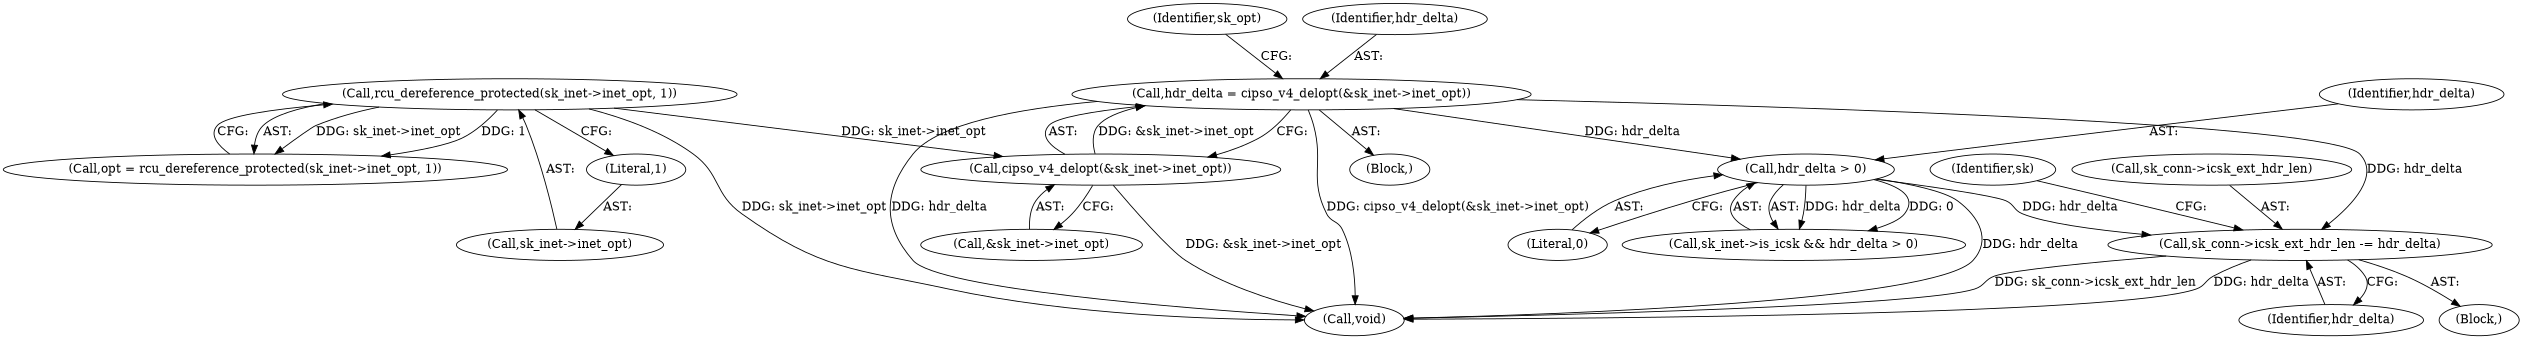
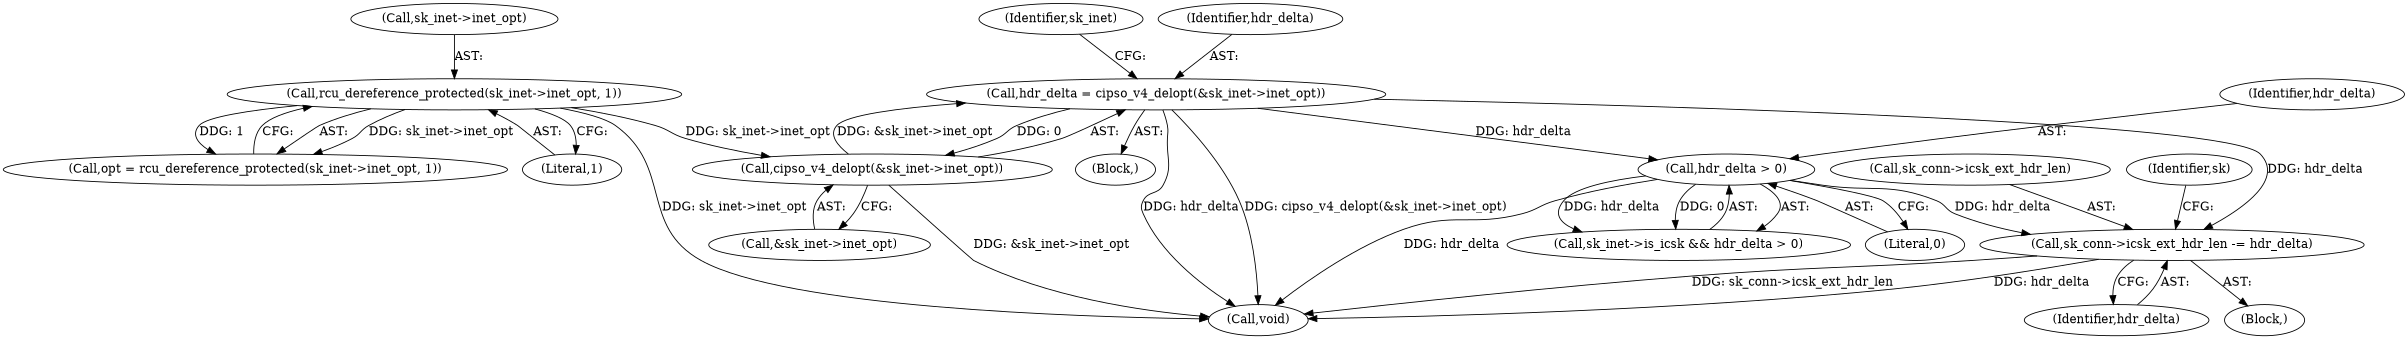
node "(Identifier,sk_opt)": label "(Identifier,sk_opt)" -> "(Identifier,sk_inet)"
edge "(Call,hdr_delta = cipso_v4_delopt(&sk_inet->inet_opt))" -> "(Call,cipso_v4_delopt(&sk_inet->inet_opt))": label "CFG: " -> "DDG: 0"
edge "(Literal,1)" -> "(Call,sk_inet->inet_opt)": now "(Literal,1)" -> "(Call,rcu_dereference_protected(sk_inet->inet_opt, 1))"
